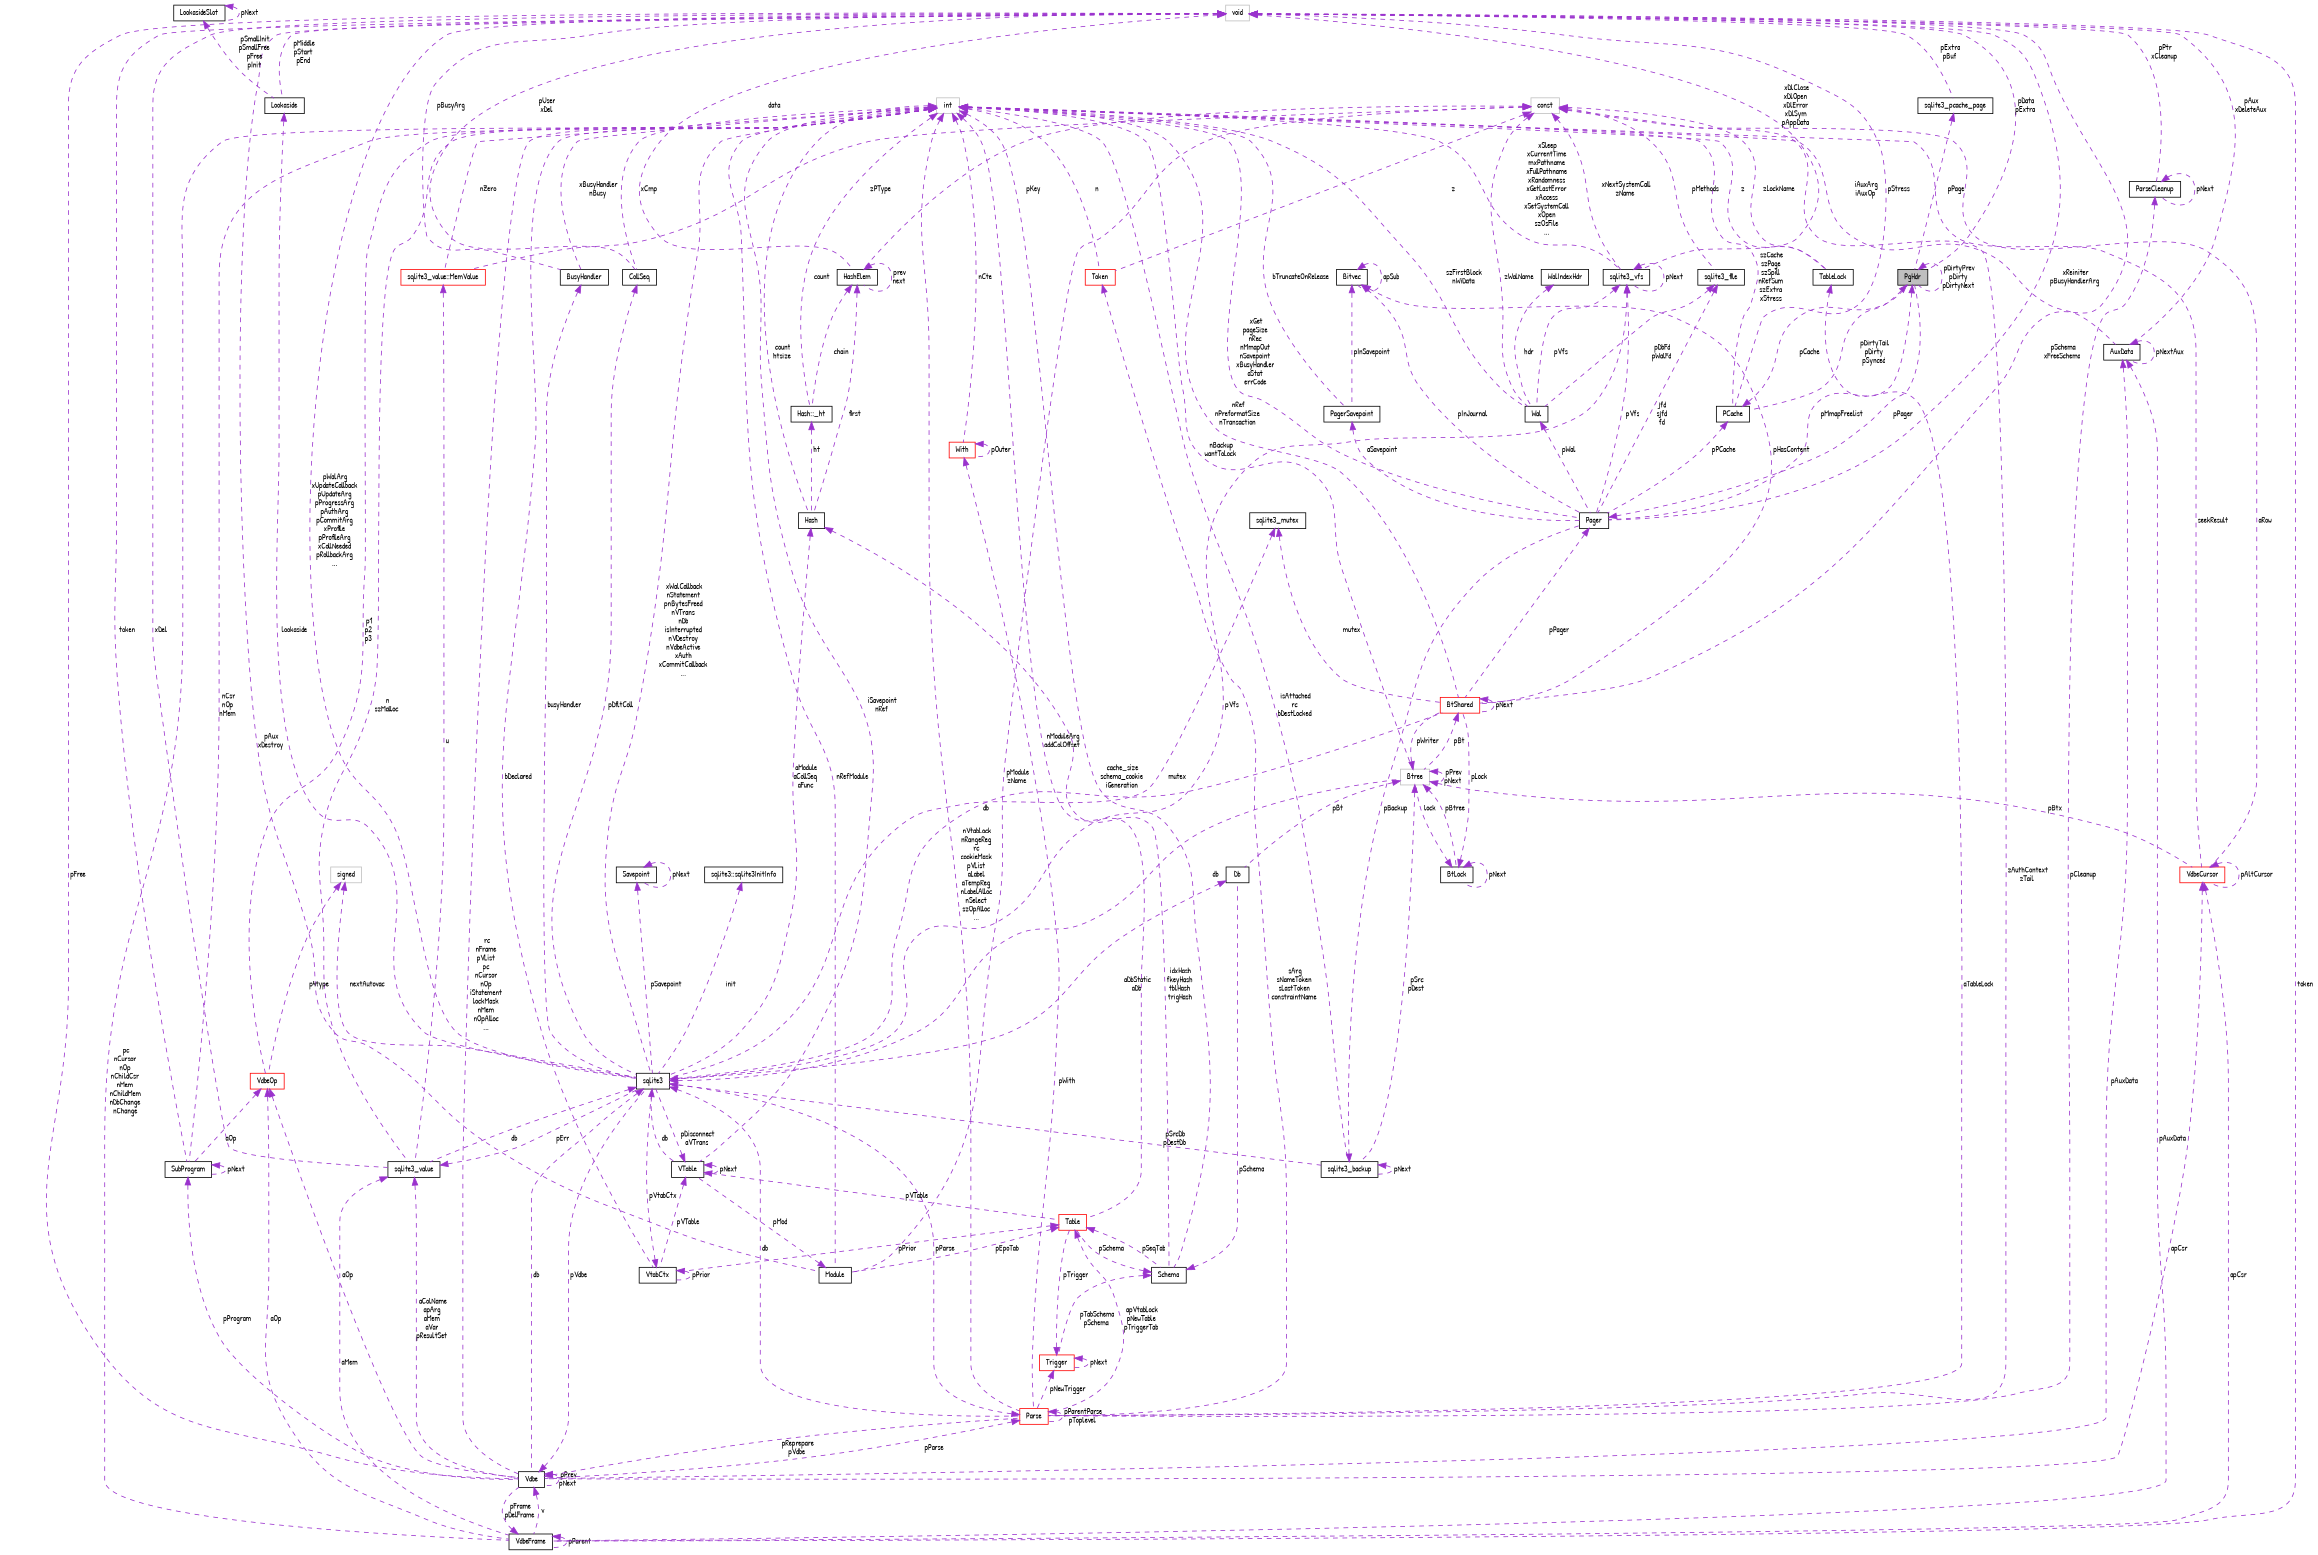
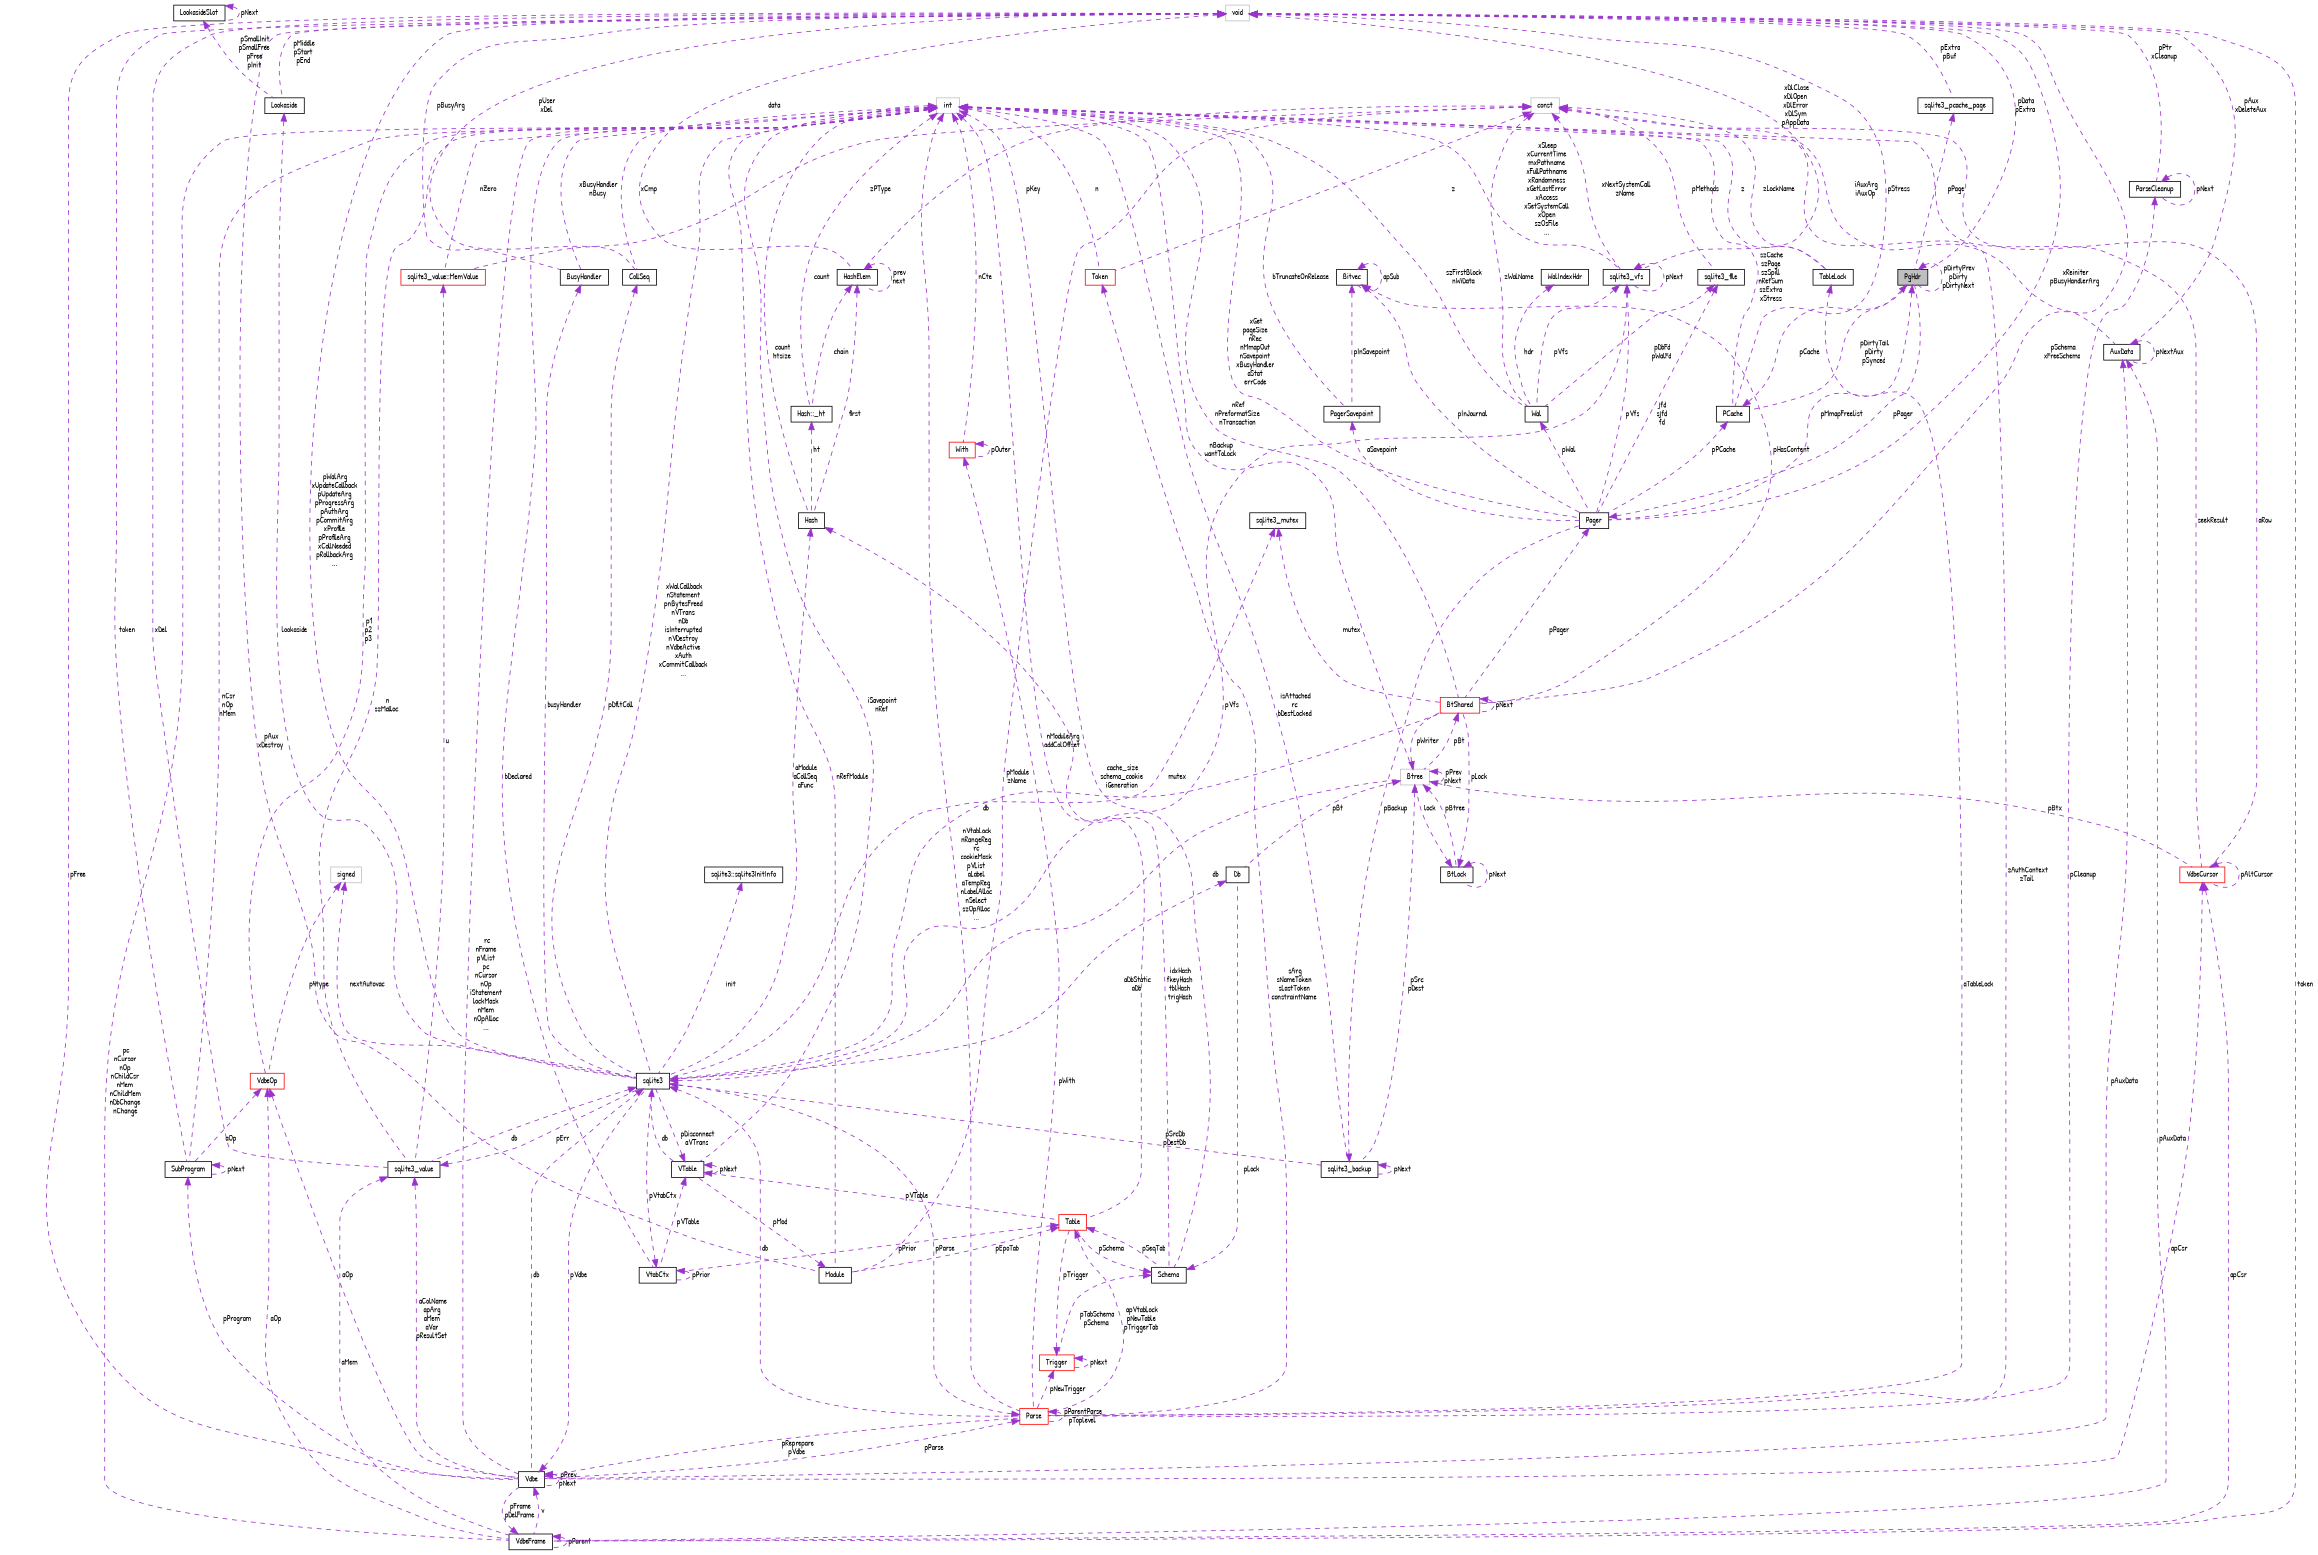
node "Savepoint": removed
edge "Db" -> "Schema": label " pSchema" -> " pLock"
